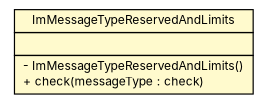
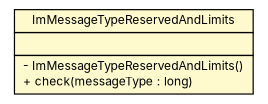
node "ImMessageTypeReservedAndLimits": text "+ check(messageType : check)" -> "+ check(messageType : long)"
